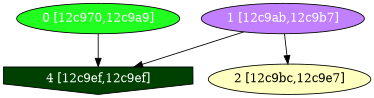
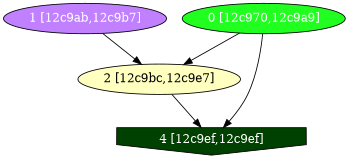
edge "0 [12c970,12c9a9]" -> "2 [12c9bc,12c9e7]": added
edge "1 [12c9ab,12c9b7]" -> "4 [12c9ef,12c9ef]": now "2 [12c9bc,12c9e7]" -> "4 [12c9ef,12c9ef]"
